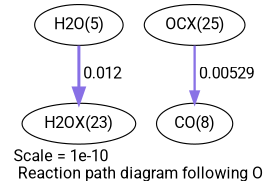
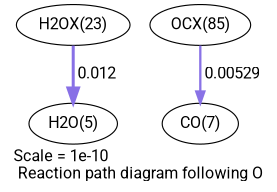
node "OCX(25)": label "OCX(25)" -> "OCX(85)"
edge "H2O(5)" -> "H2OX(23)": reversed
node "CO(8)": label "CO(8)" -> "CO(7)"
